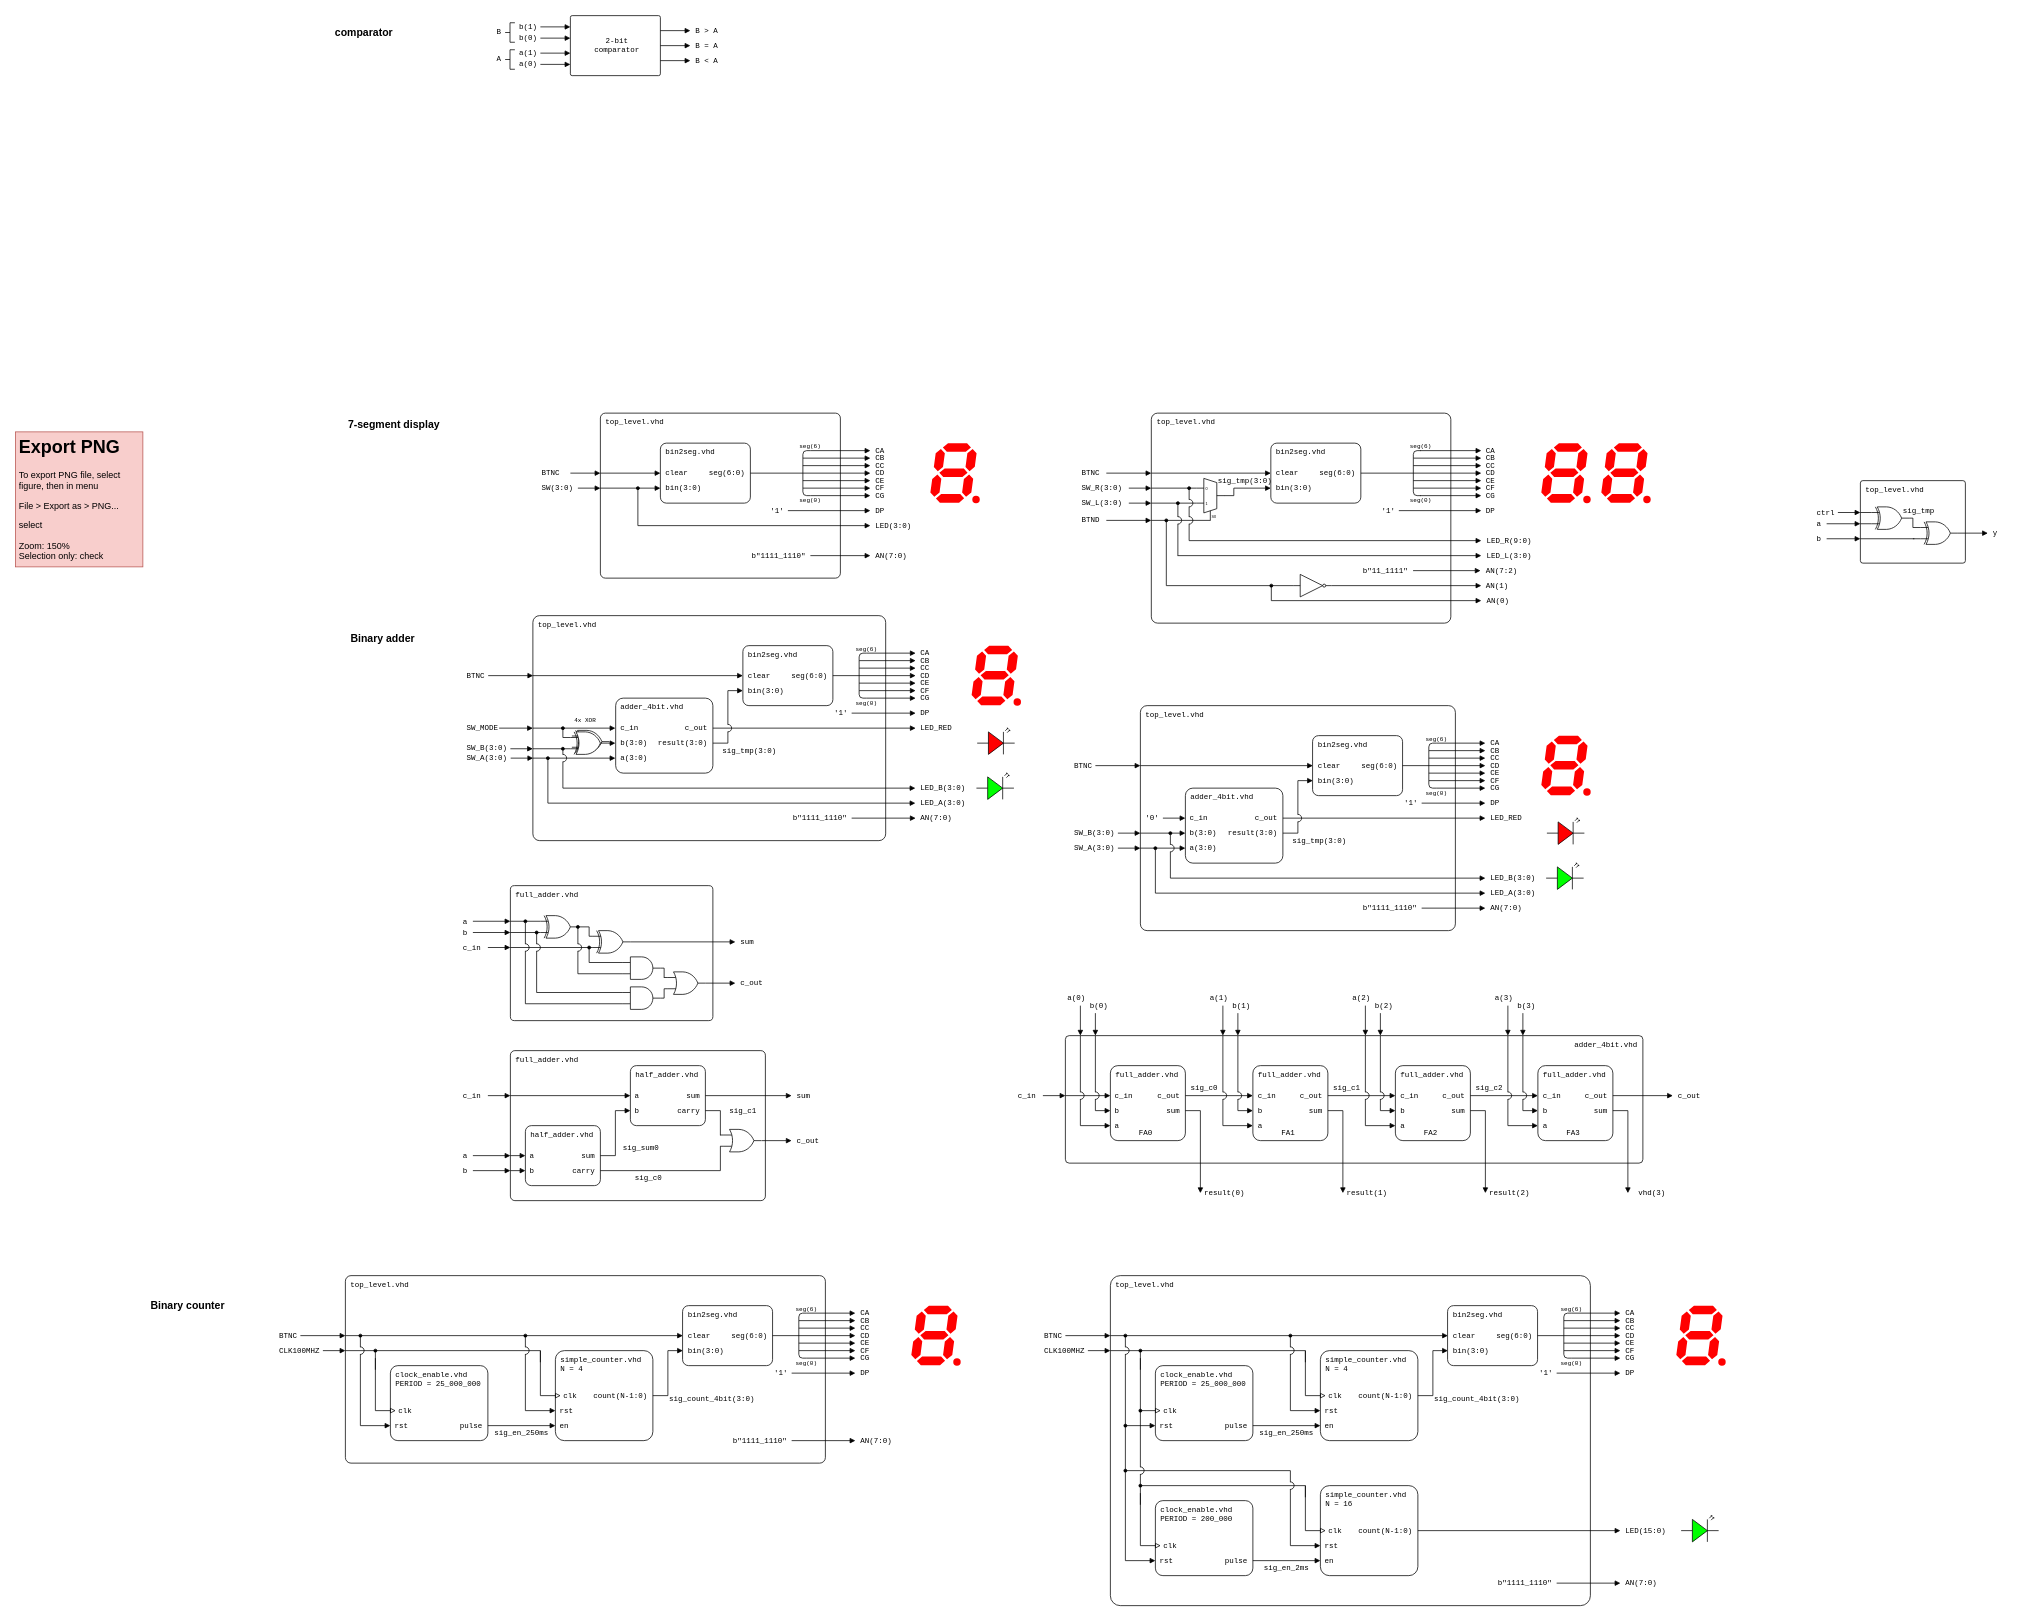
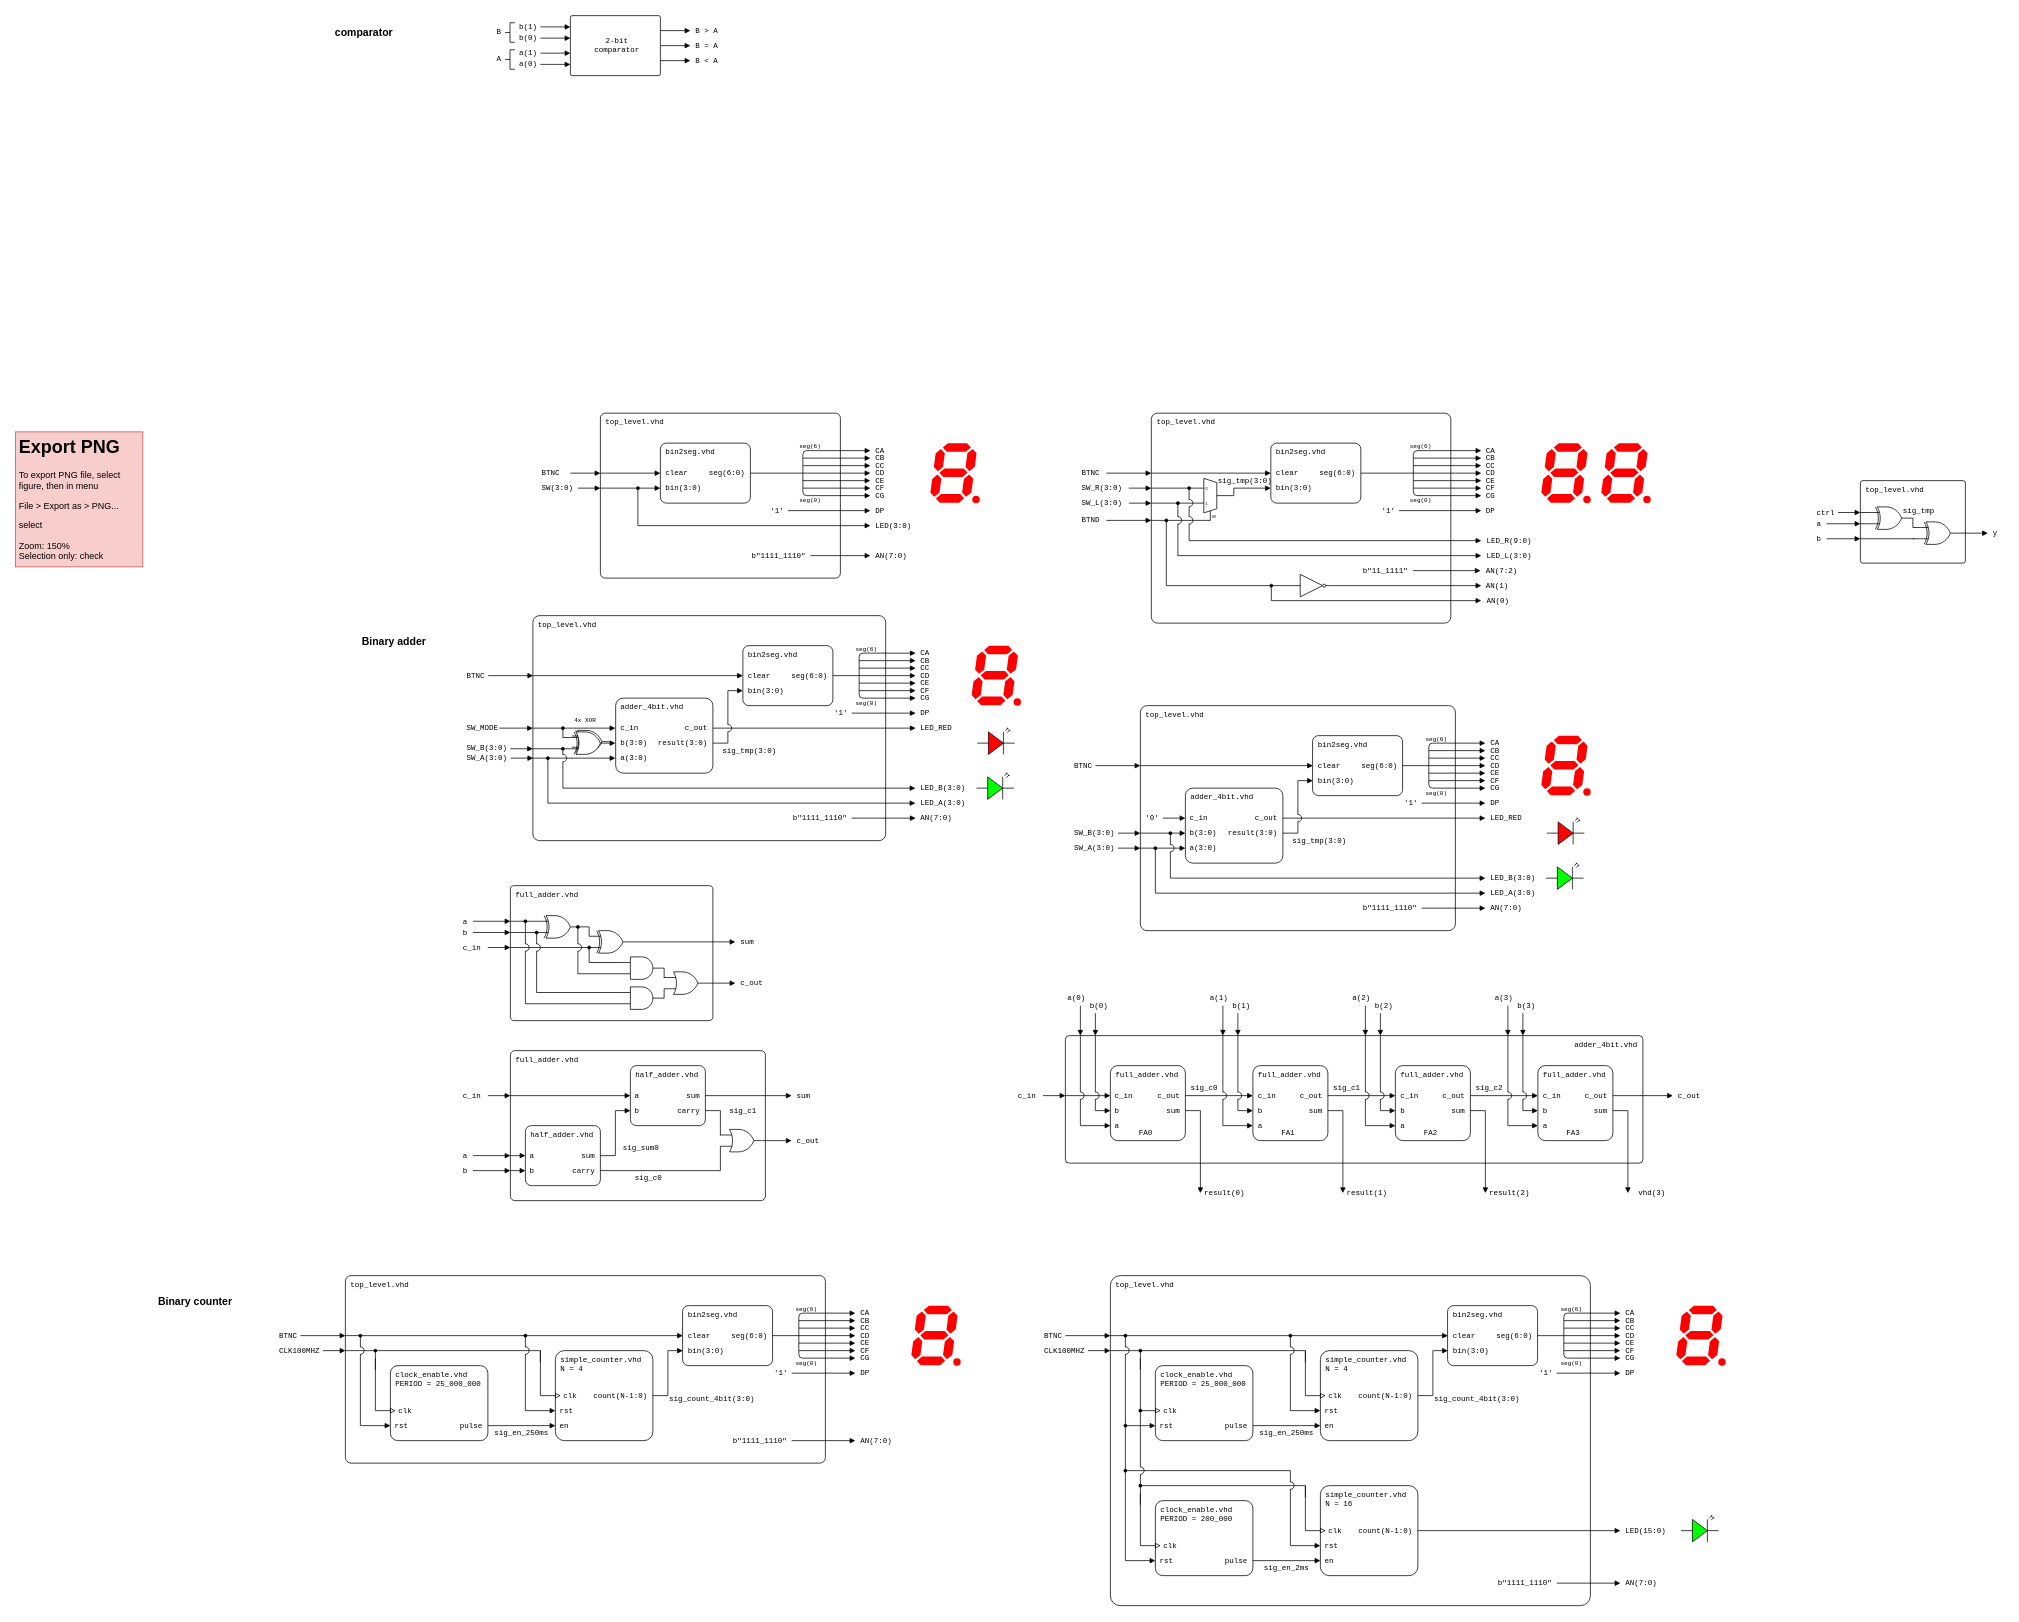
node "7-segment display": removed
node "Binary adder": moved (383, 638) -> (394, 642)
node "Binary counter": moved (188, 1305) -> (195, 1302)
